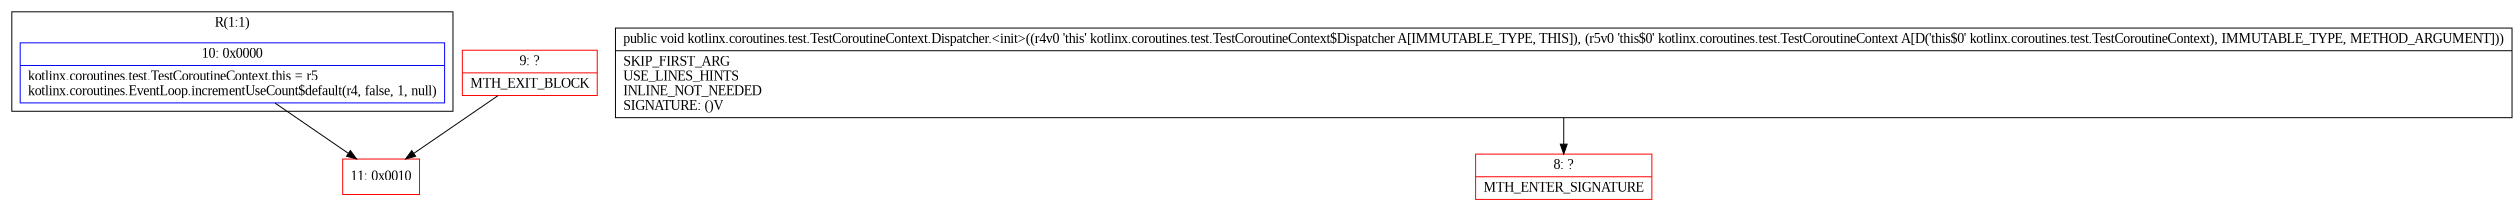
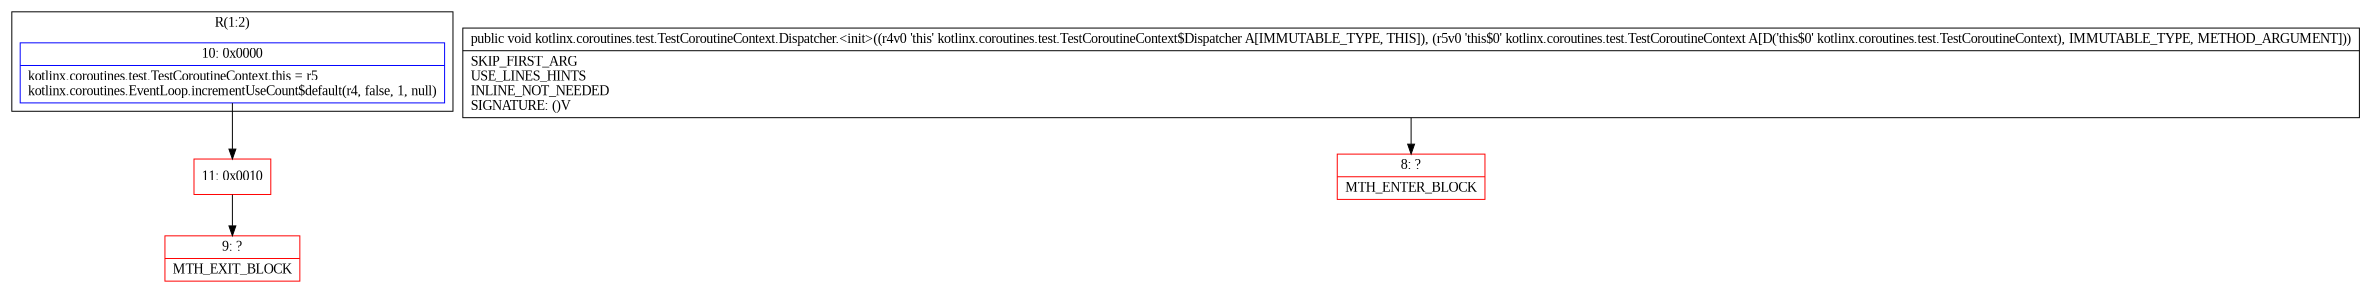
cluster "R(1:1)": label "R(1:1)" -> "R(1:2)"
edge "9: ?" -> "11: 0x0010": reversed
node "8: ?": text "MTH_ENTER_SIGNATURE" -> "MTH_ENTER_BLOCK"
